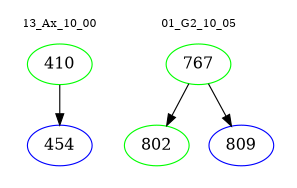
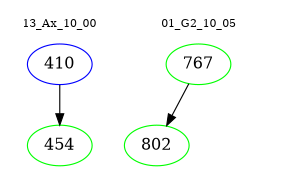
node "410": color green -> blue
node "454": color blue -> green
node "809": removed
